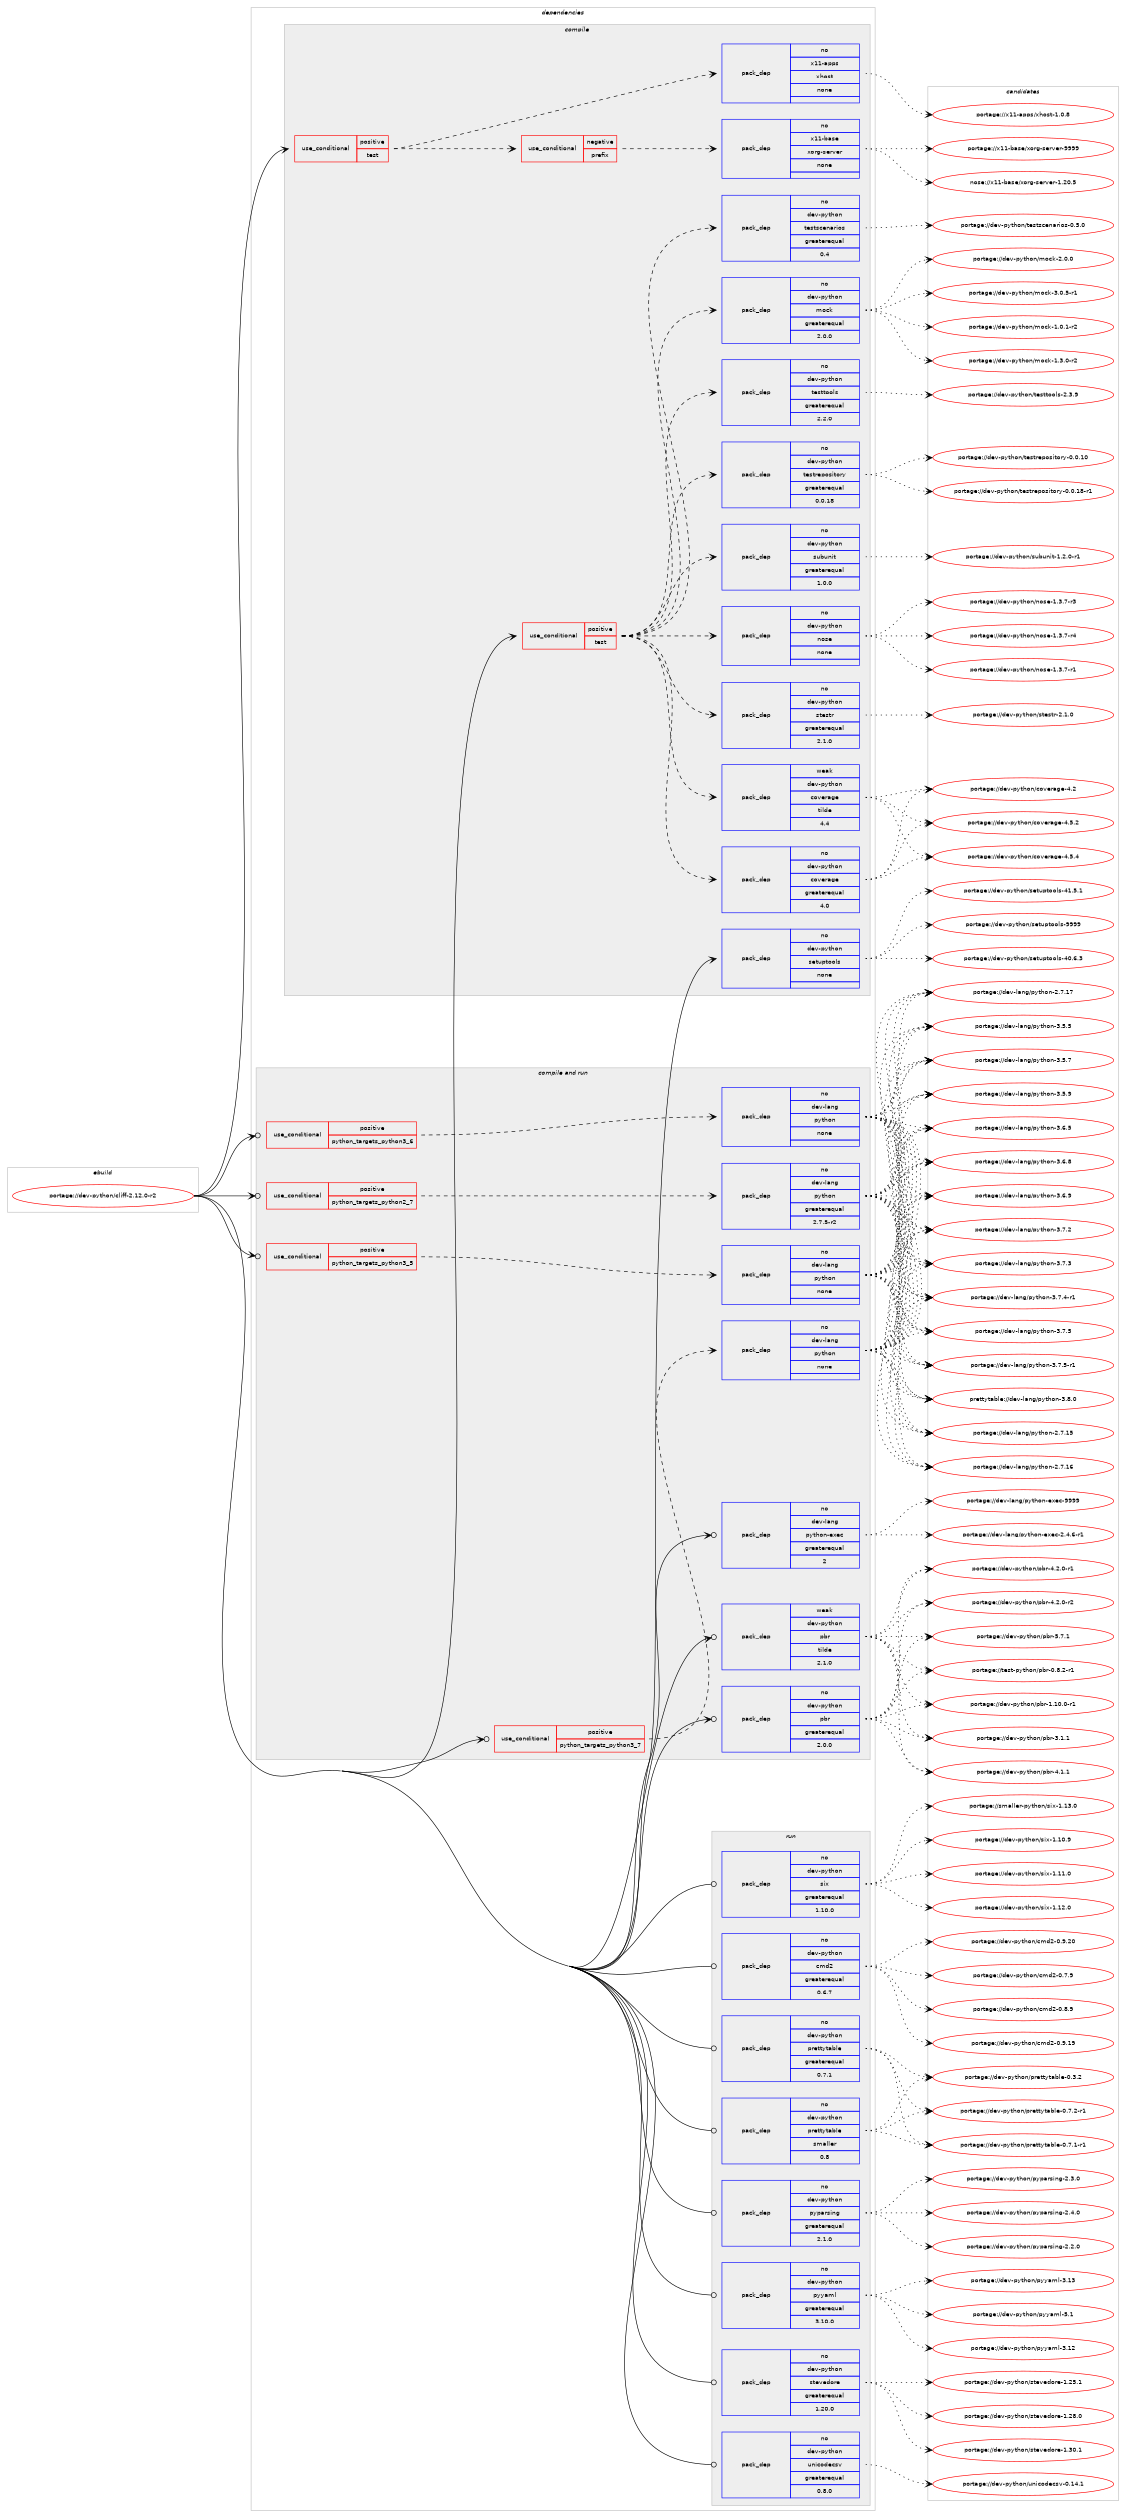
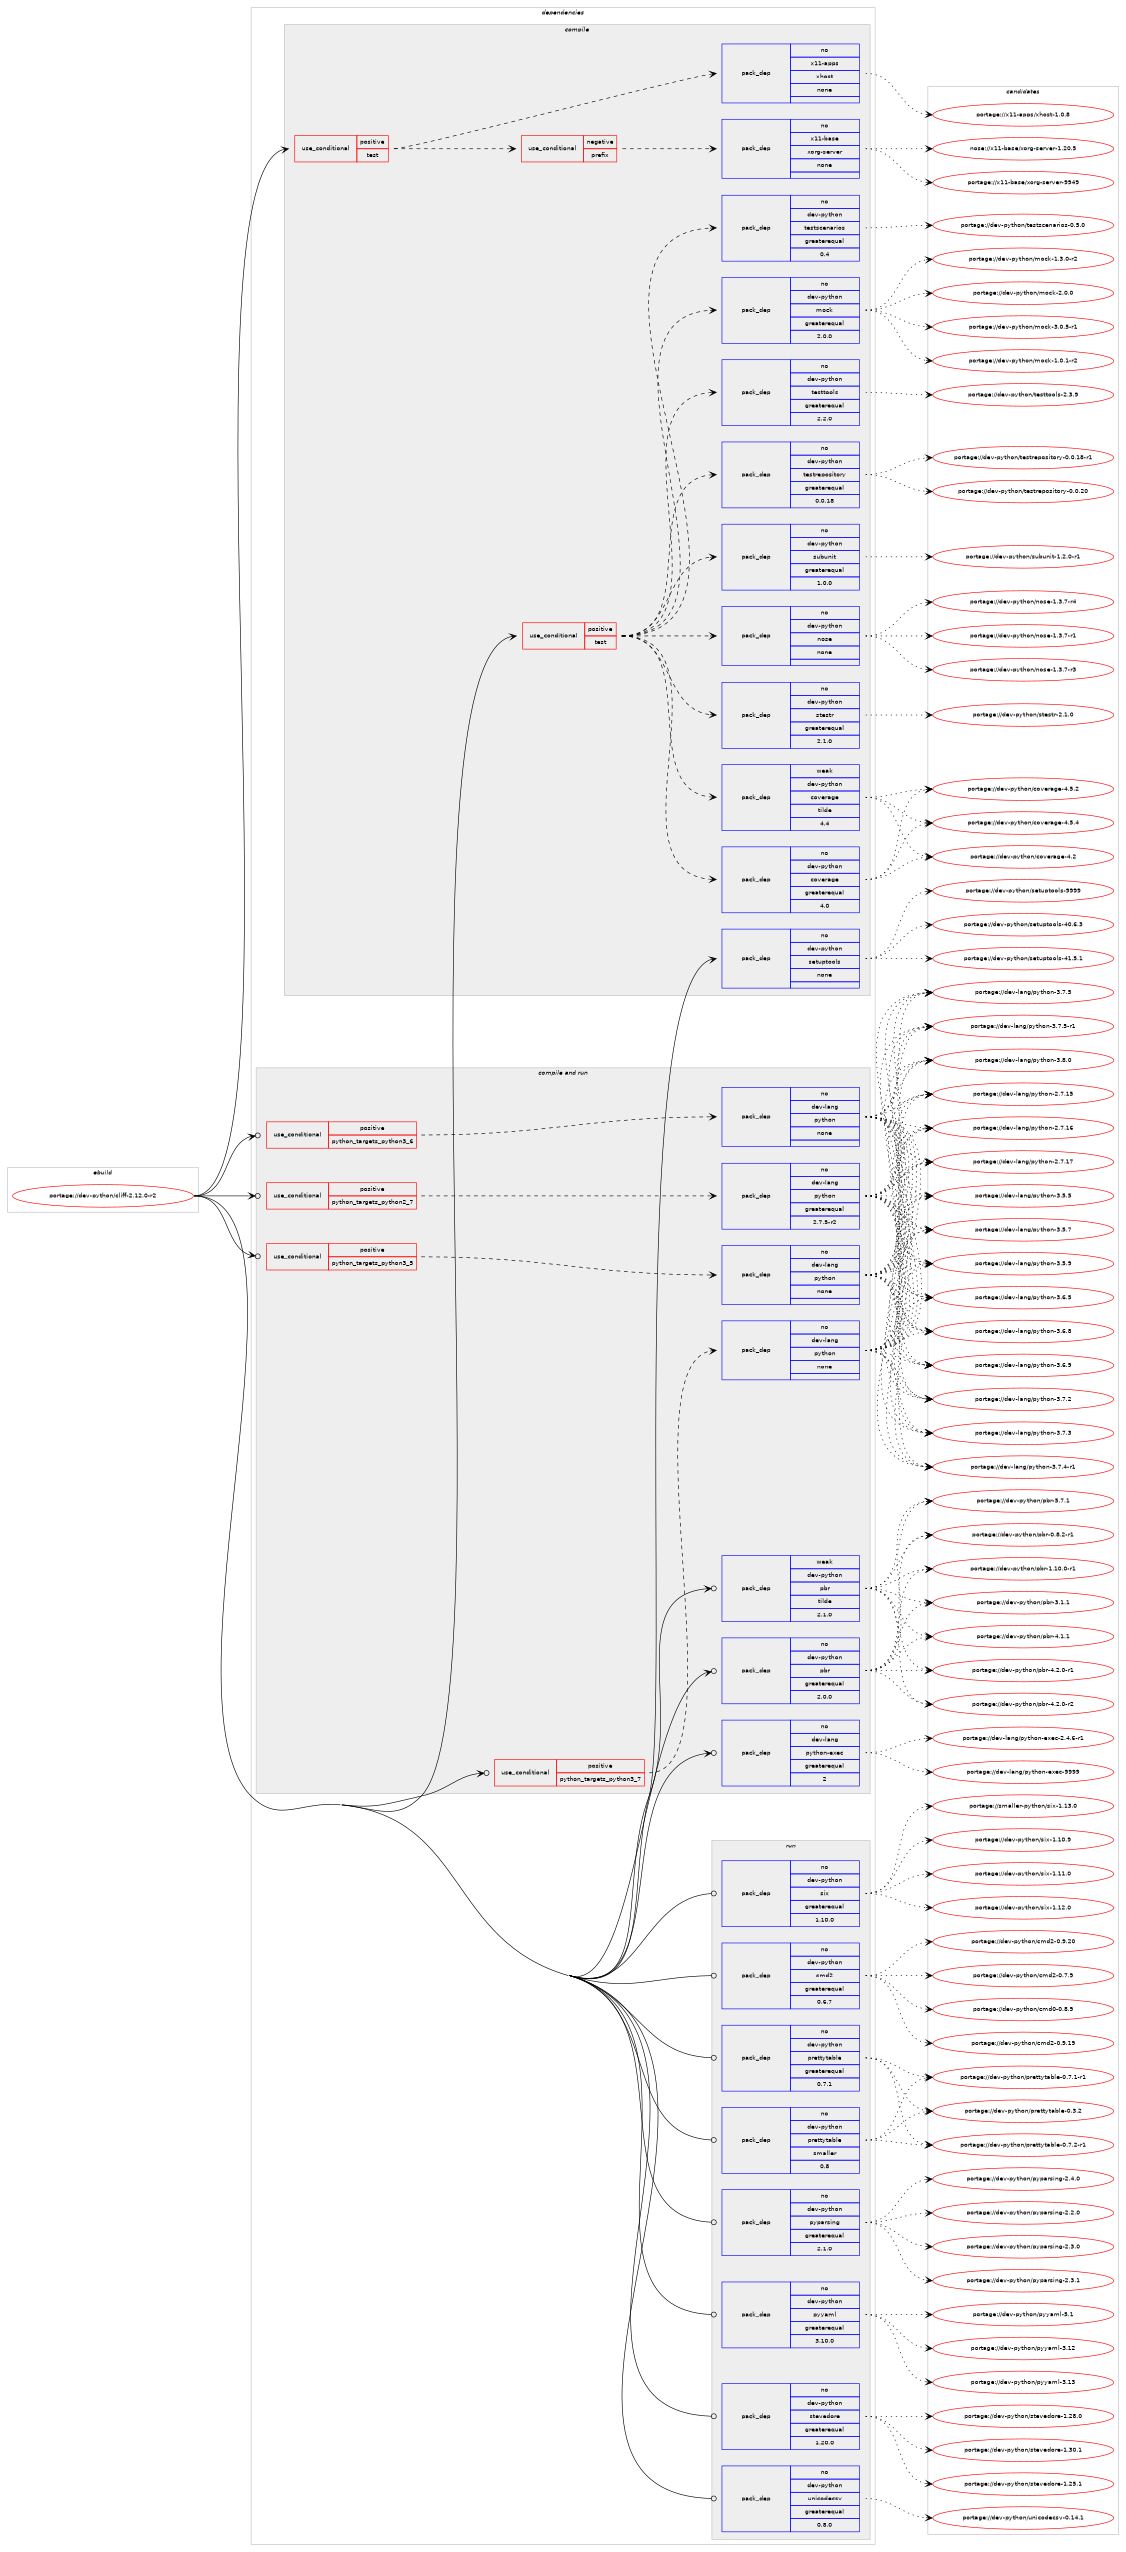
node "portage://x11-base/xorg-server-9999": label "portage://x11-base/xorg-server-9999" -> "portage://x11-base/xorg-server-9949"
node "portage://dev-python/testrepository-0.0.10": label "portage://dev-python/testrepository-0.0.10" -> "portage://dev-python/testrepository-0.0.20"
node "prettytable://dev-lang/python-3.8.0": label "prettytable://dev-lang/python-3.8.0" -> "portage://dev-lang/python-3.8.0"
node "portage://test-python/pbr-0.8.2-r1": label "portage://test-python/pbr-0.8.2-r1" -> "portage://dev-python/pbr-0.8.2-r1"
node "portage://dev-python/cmd2-0.8.9": label "portage://dev-python/cmd2-0.8.9" -> "portage://dev-python/cmd0-0.8.9"
node "portage://dev-python/pyparsing-2.3.1": added
